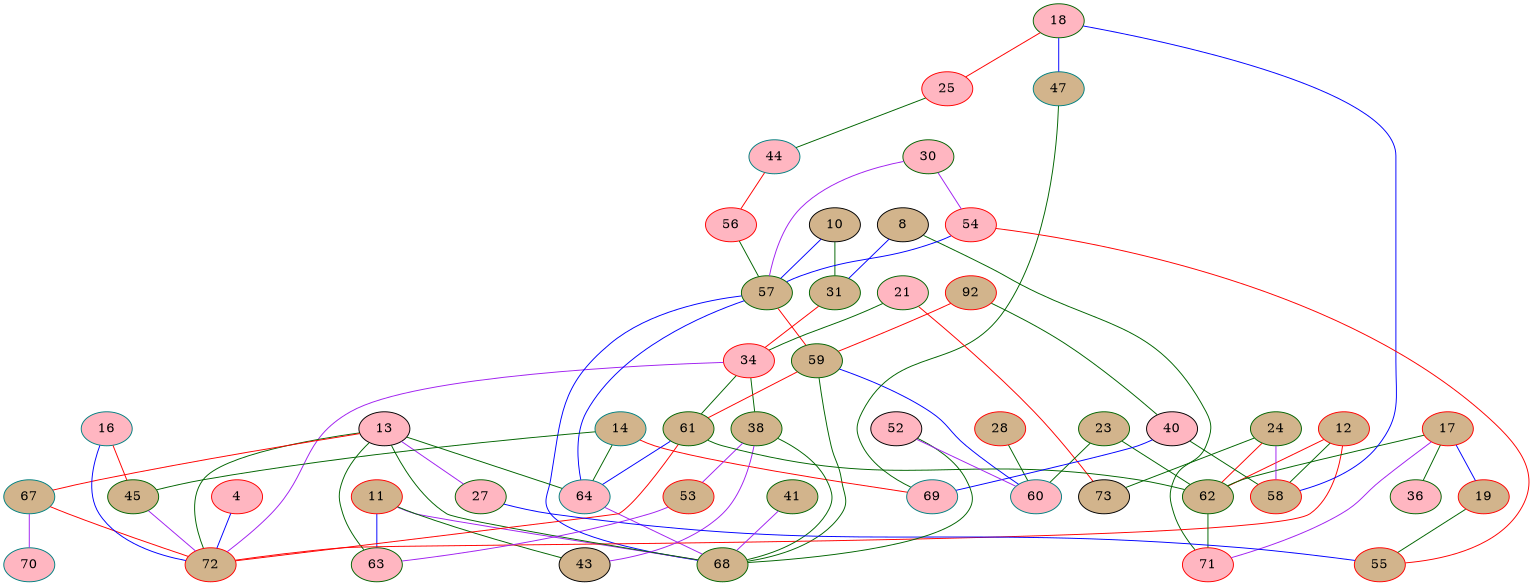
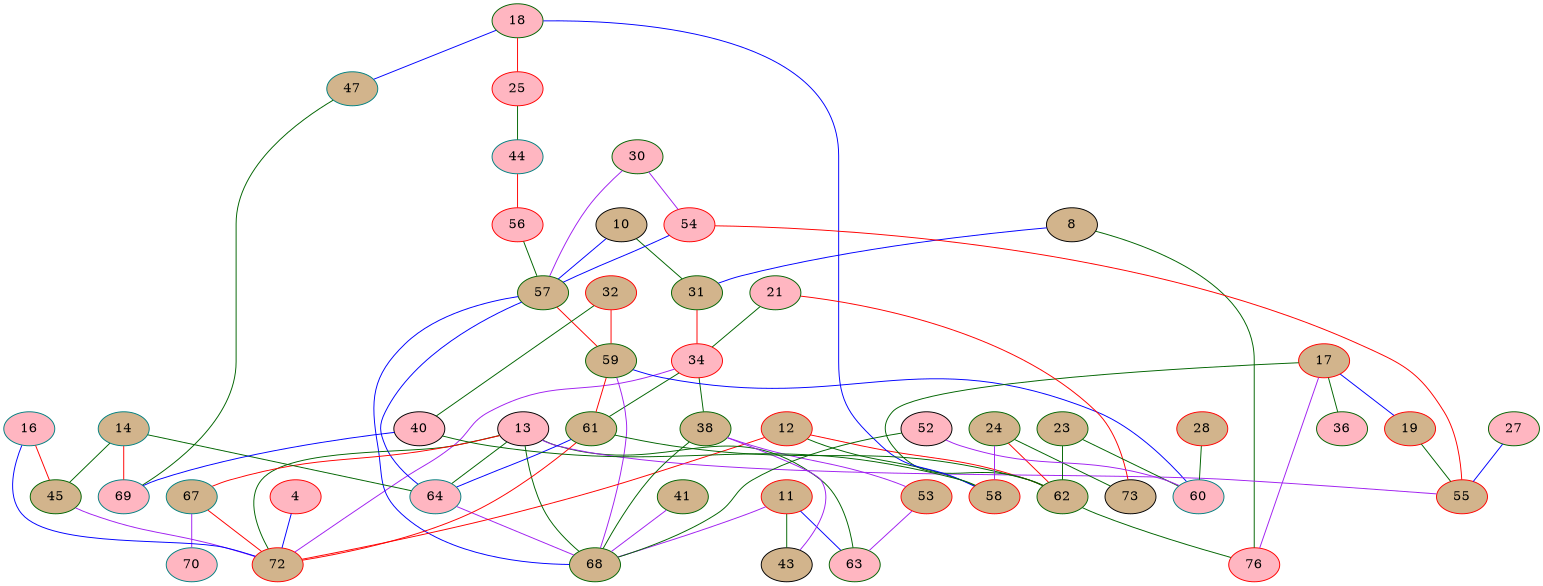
node "92": label "92" -> "32"
edge "13" -- "27": now "13" -- "55"
edge "59" -- "68": color darkgreen -> purple
node "71": label "71" -> "76"
